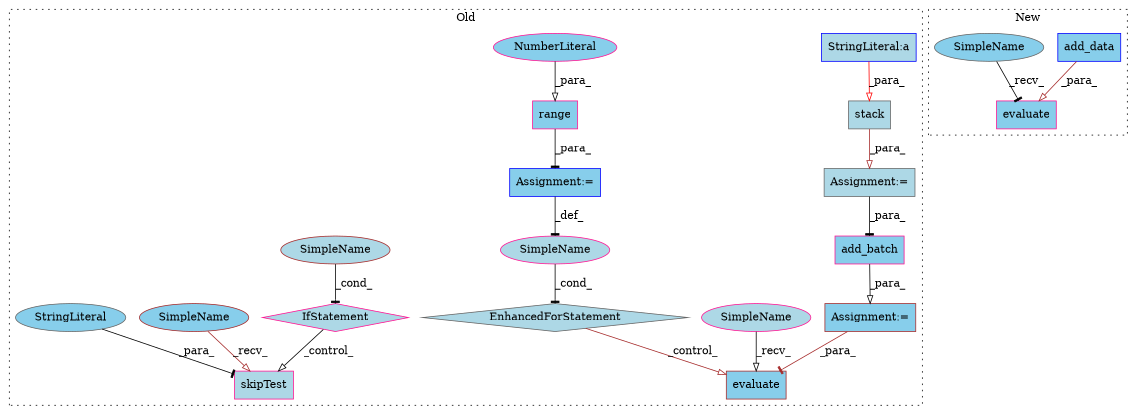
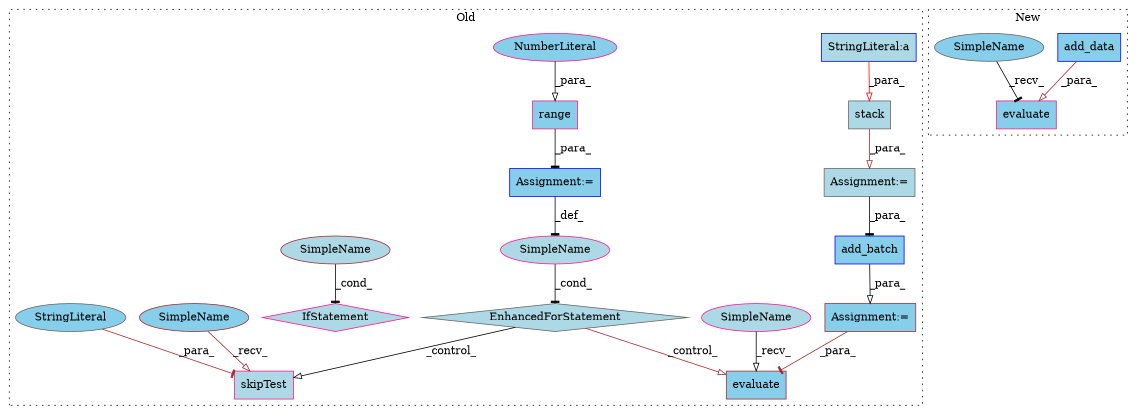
node "add_batch": color deeppink -> blue
edge "IfStatement" -> "skipTest": now "EnhancedForStatement" -> "skipTest"
edge "StringLiteral" -> "skipTest": color black -> brown
